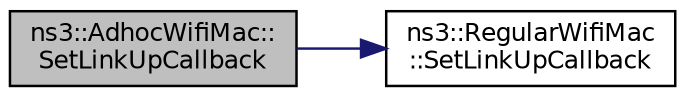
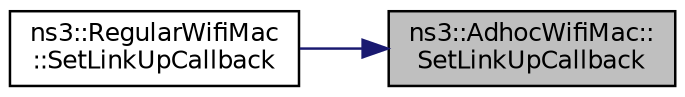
edge "ns3::AdhocWifiMac:: SetLinkUpCallback" -> "ns3::RegularWifiMac ::SetLinkUpCallback": reversed
